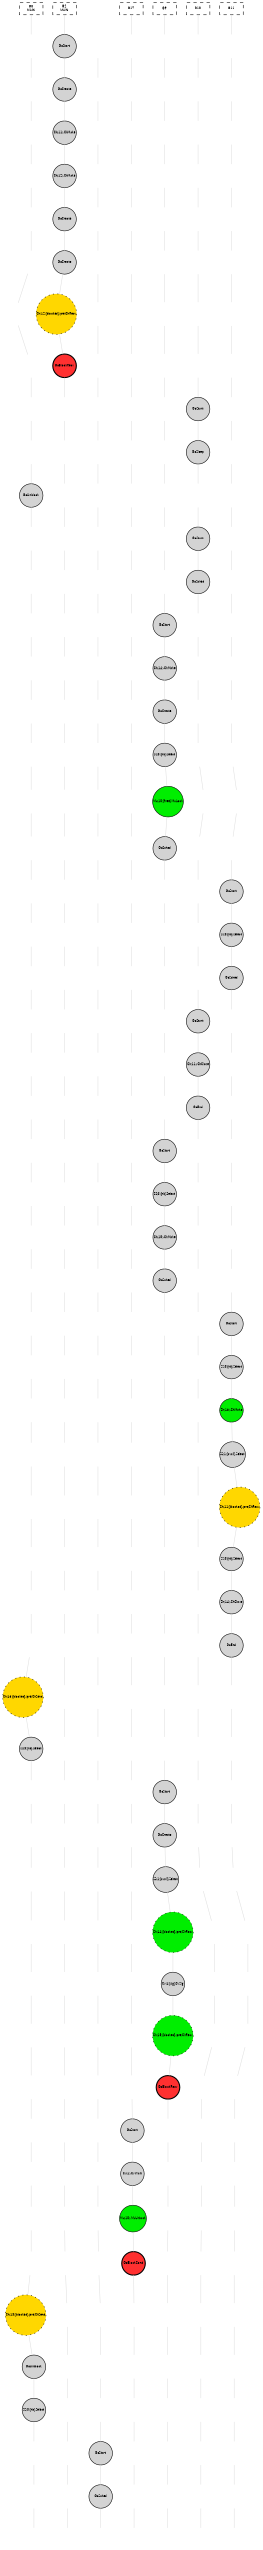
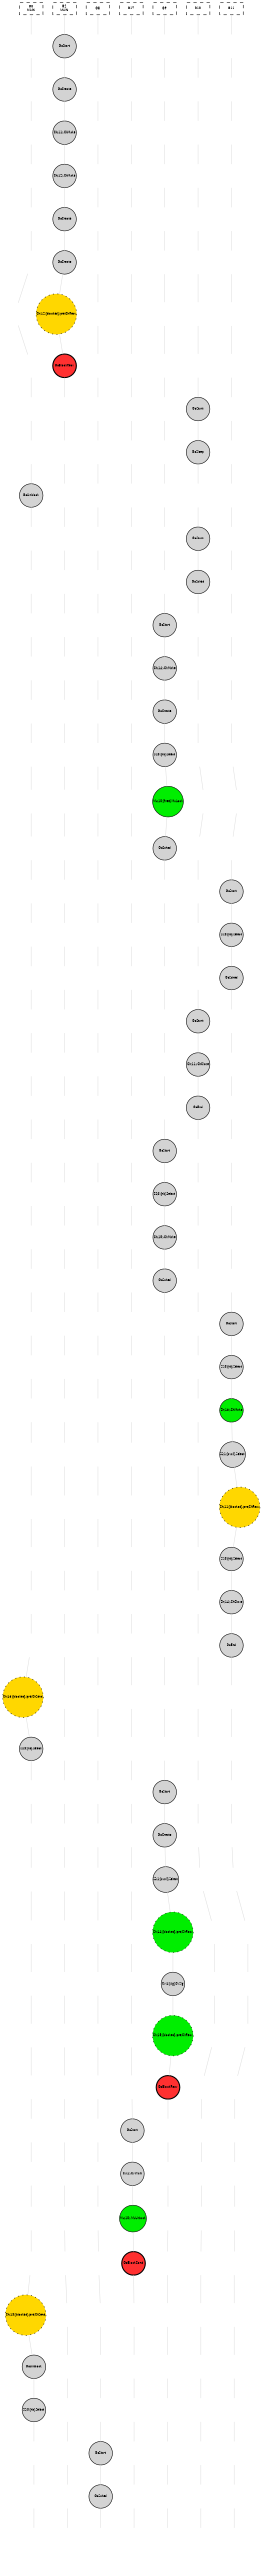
node "G8": added
